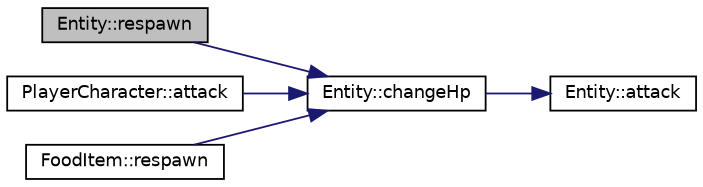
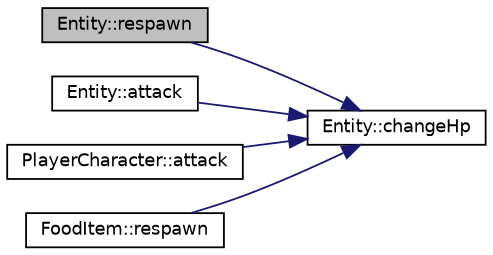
edge "Entity::changeHp" -> "Entity::attack": reversed
